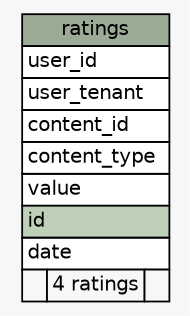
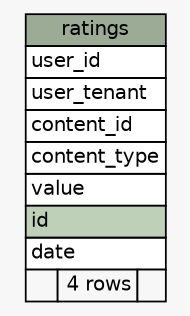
node "ratings": text "4 ratings" -> "4 rows"
